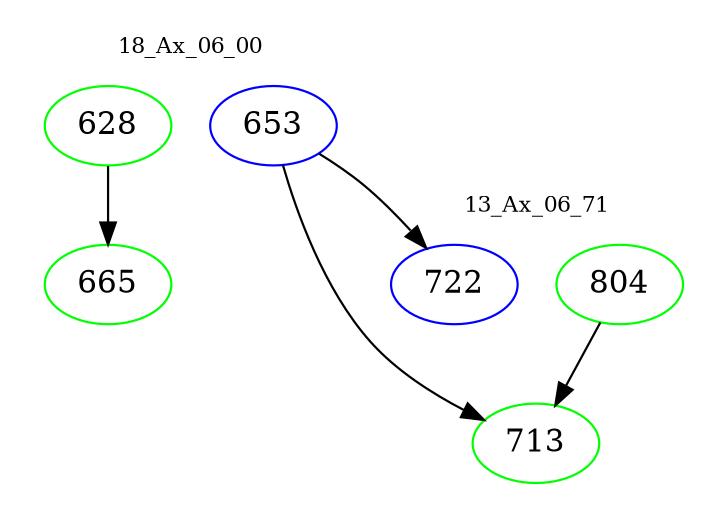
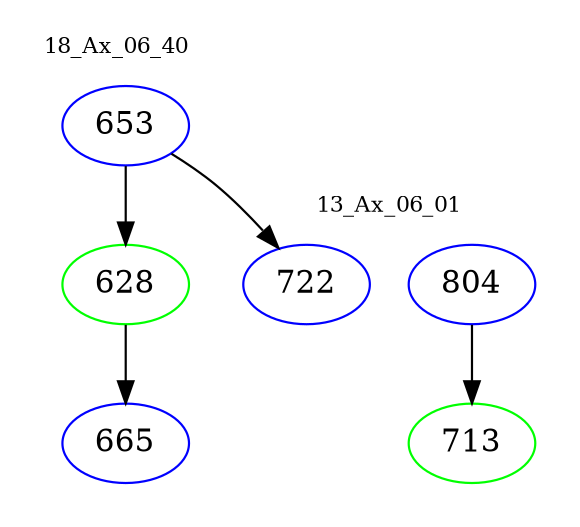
cluster "18_Ax_06_00": label "18_Ax_06_00" -> "18_Ax_06_40"
cluster "13_Ax_06_71": label "13_Ax_06_71" -> "13_Ax_06_01"
node "665": color green -> blue
node "804": color green -> blue
edge "653" -> "713": now "653" -> "628"
